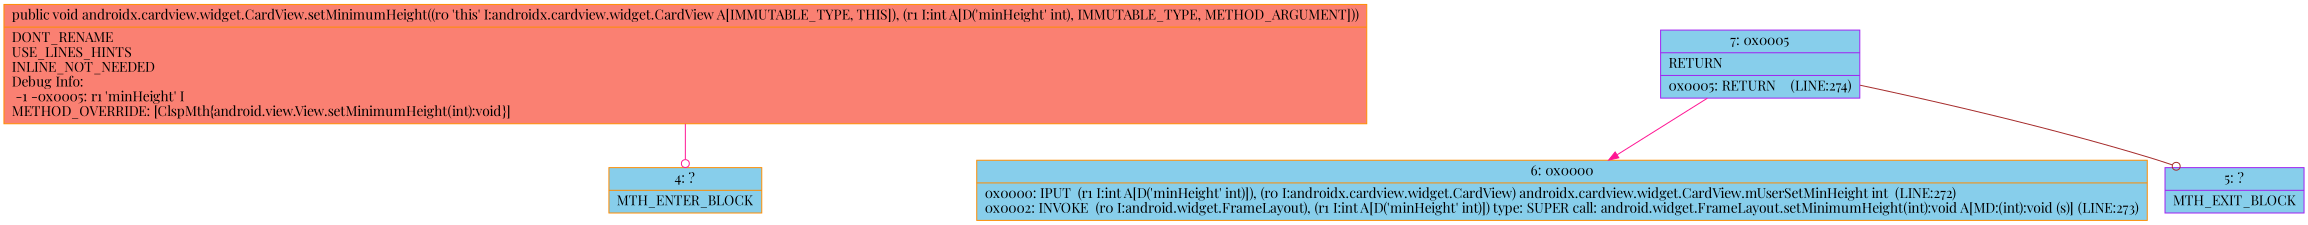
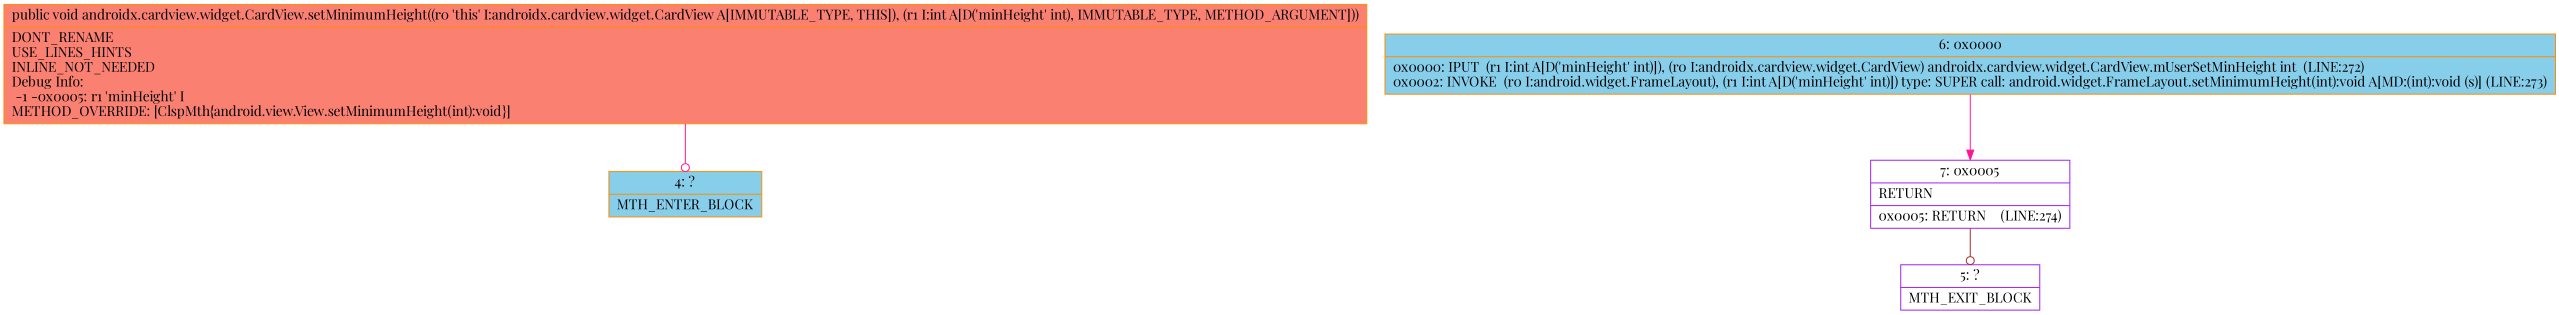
node "7: 0x0005": fillcolor skyblue -> white
edge "7: 0x0005" -> "6: 0x0000": reversed
node "5: ?": fillcolor skyblue -> white
